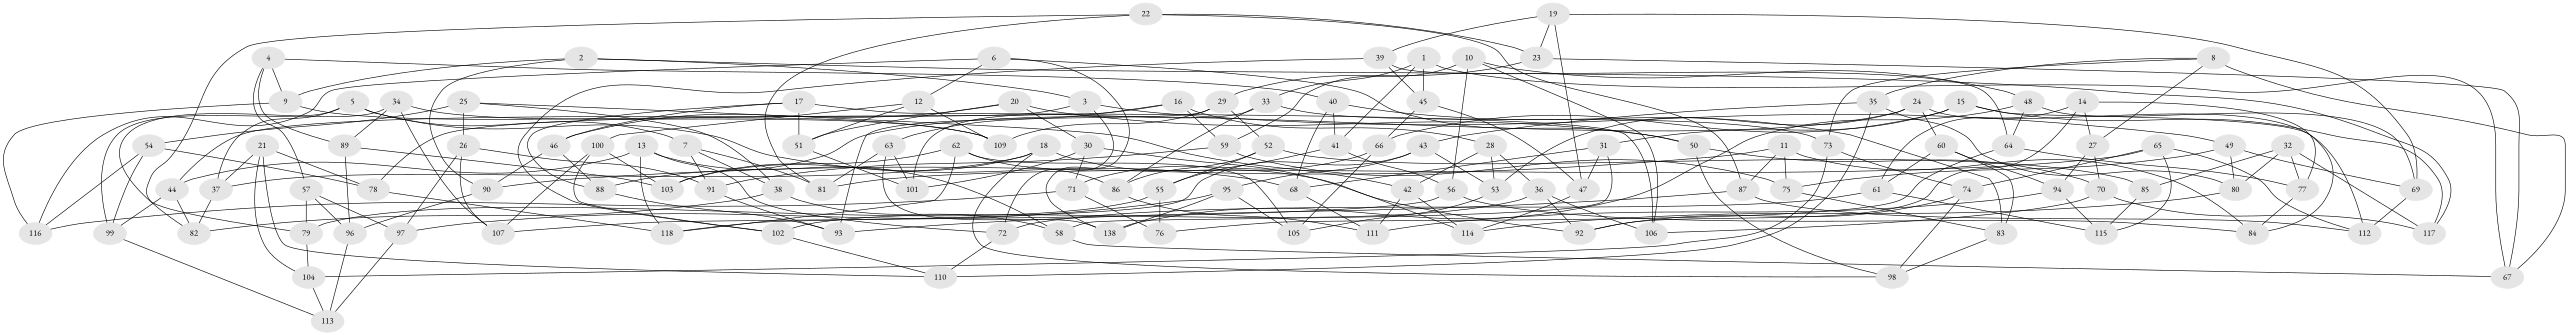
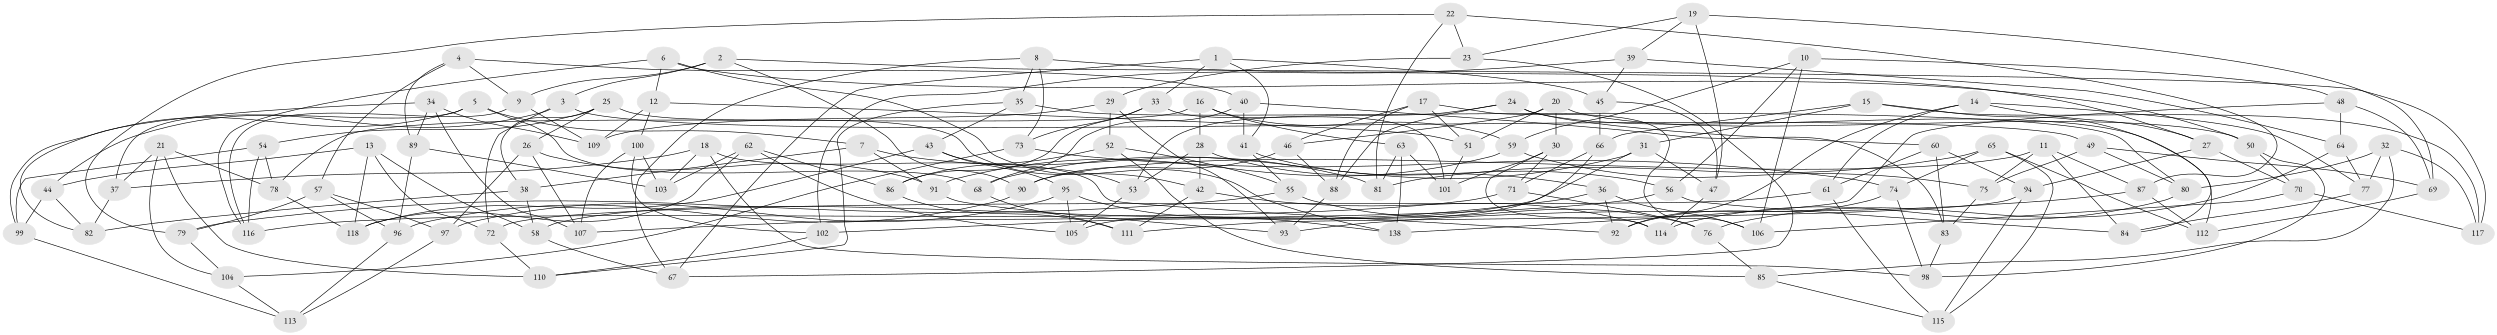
edge "76" -- "85": added
